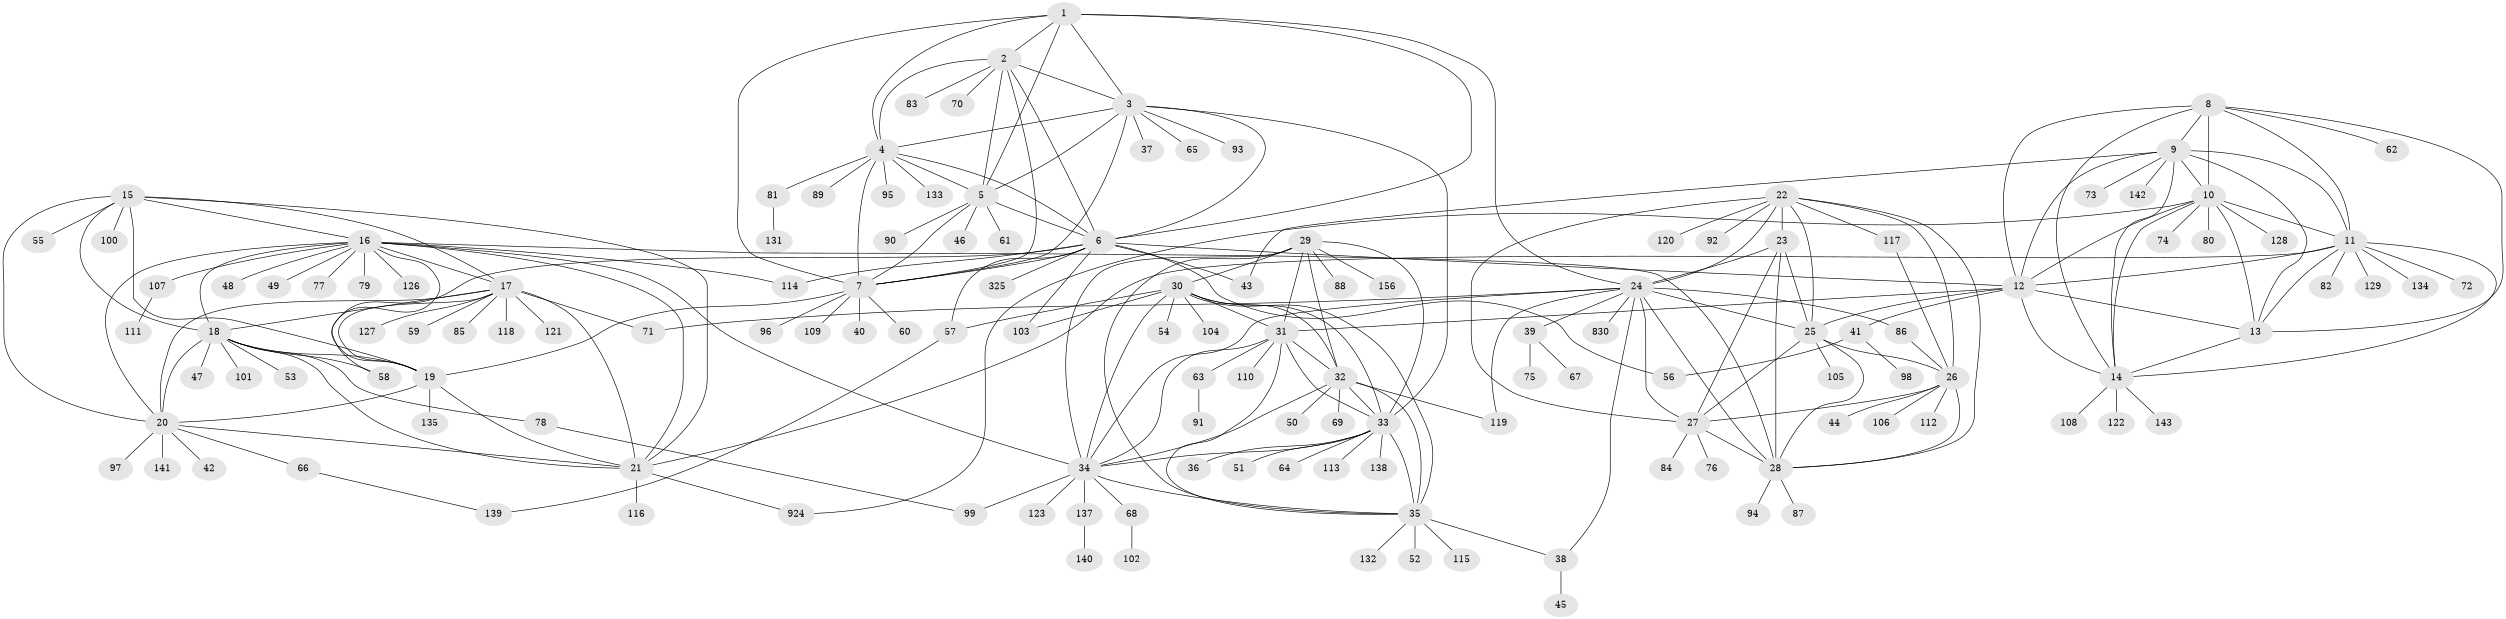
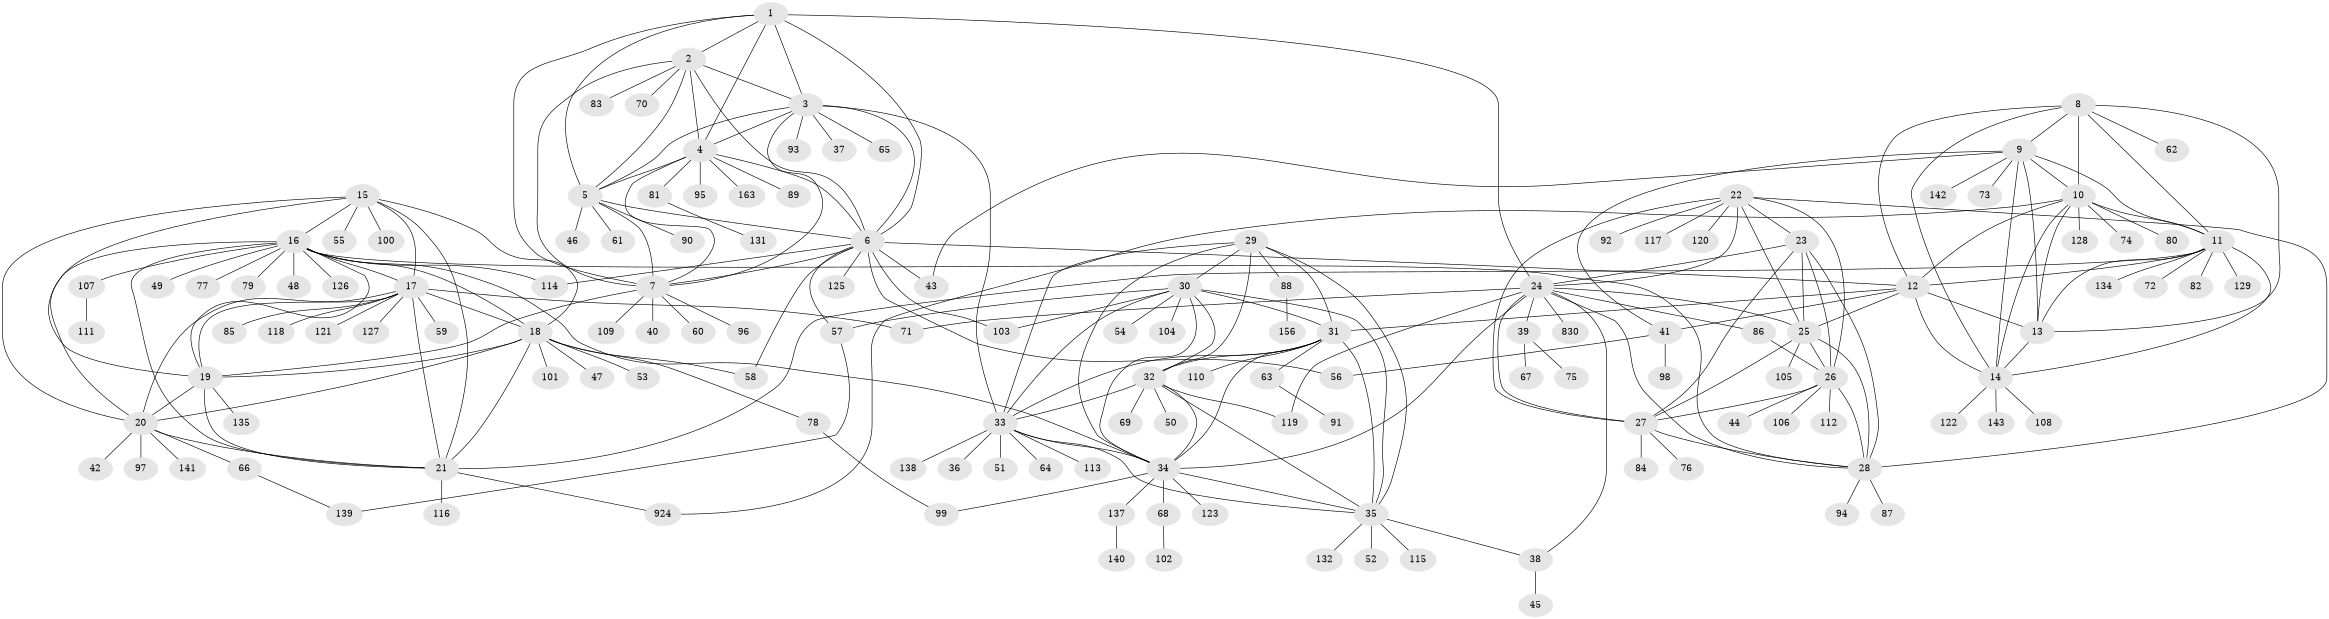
edge "9" -- "12": now "9" -- "41"
node "133": label "133" -> "163"
edge "29" -- "156": now "88" -- "156"
node "325": label "325" -> "125"
edge "117" -- "26": now "23" -- "26"
